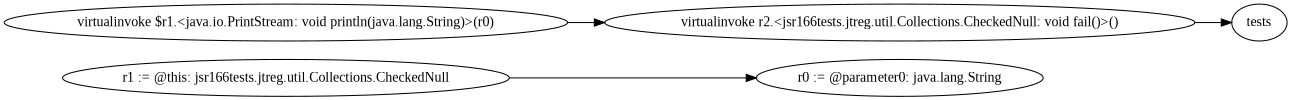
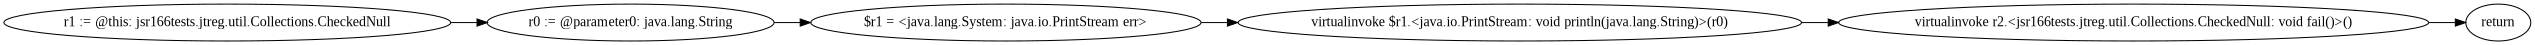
node "$r1 = <java.lang.System: java.io.PrintStream err>": added
node "tests": label "tests" -> "return"
